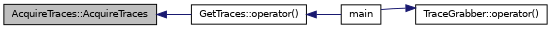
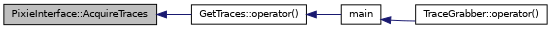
edge "main" -> "TraceGrabber::operator()": reversed
node "AcquireTraces::AcquireTraces": label "AcquireTraces::AcquireTraces" -> "PixieInterface::AcquireTraces"
